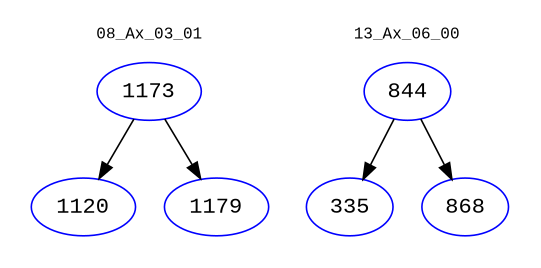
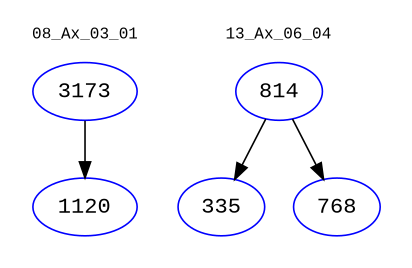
cluster "13_Ax_06_00": label "13_Ax_06_00" -> "13_Ax_06_04"
node "1173": label "1173" -> "3173"
node "844": label "844" -> "814"
node "1179": removed
node "868": label "868" -> "768"
